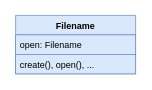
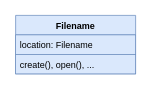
node "open: Filename": label "open: Filename" -> "location: Filename"
